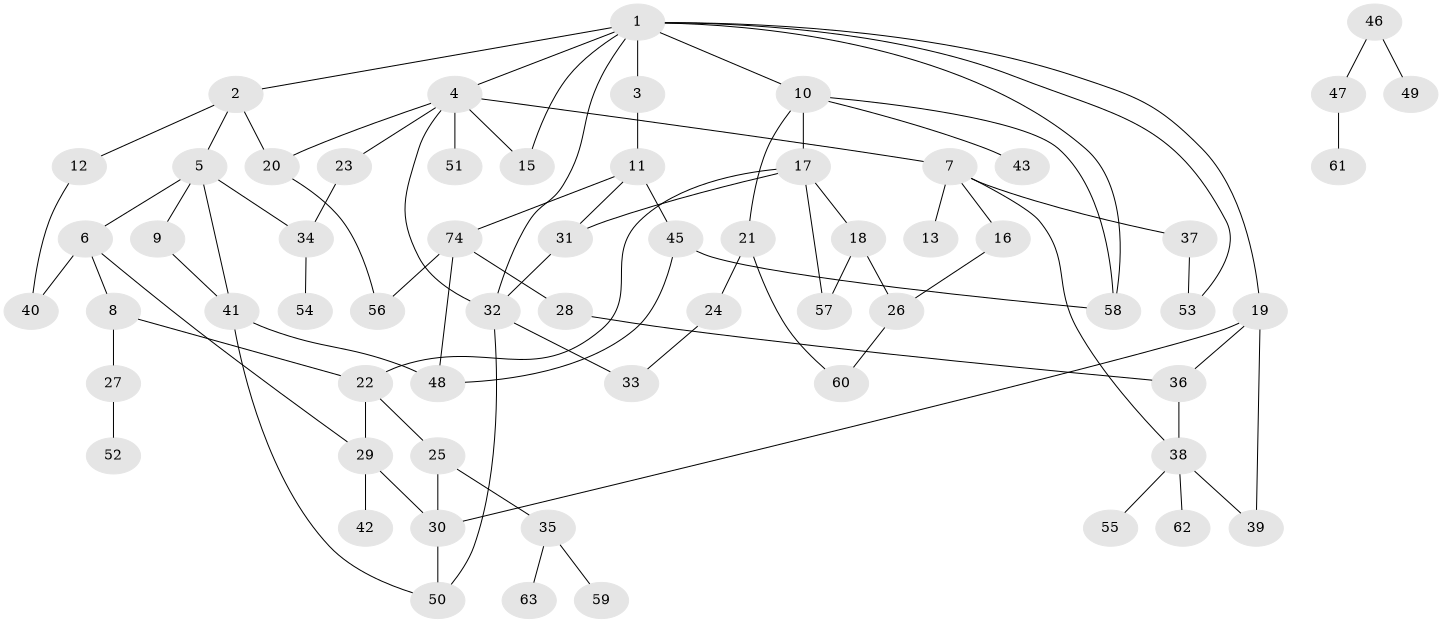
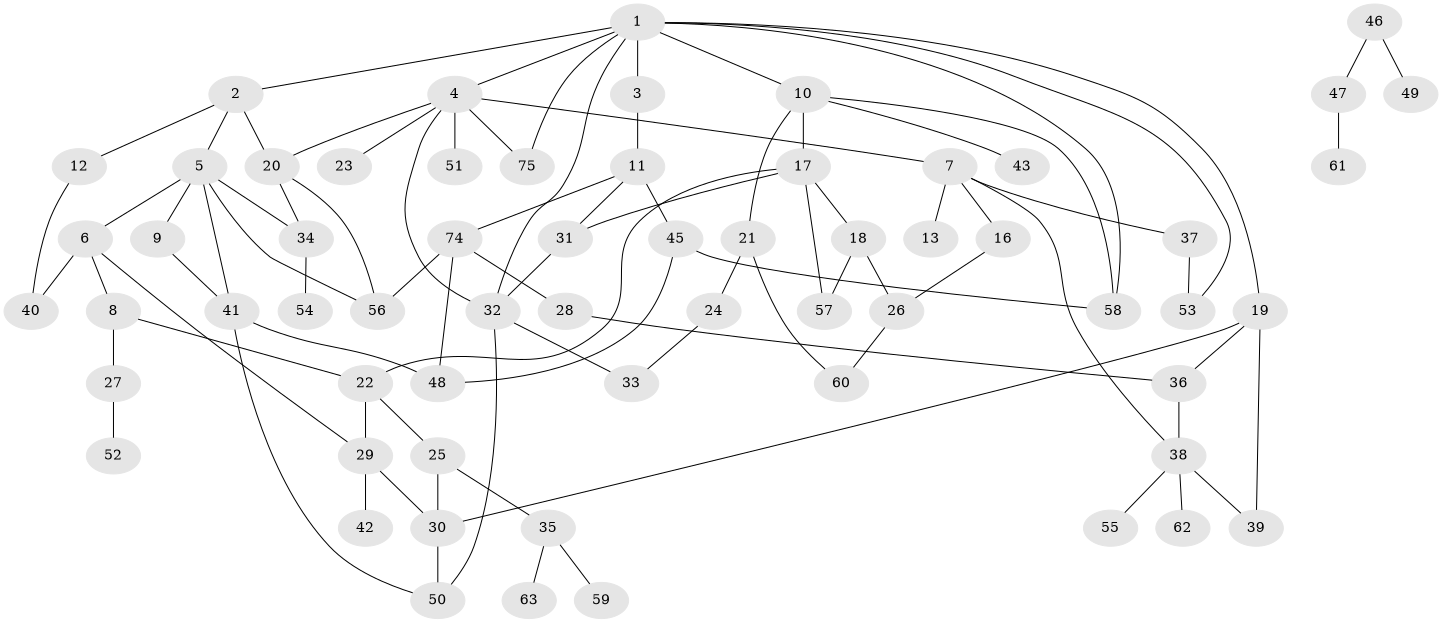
node "15": label "15" -> "75"
edge "23" -- "34": now "20" -- "34"
edge "5" -- "56": added
